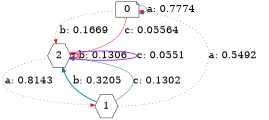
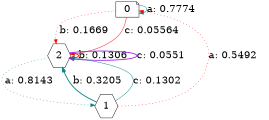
edge "2" -> "1": color red -> teal
